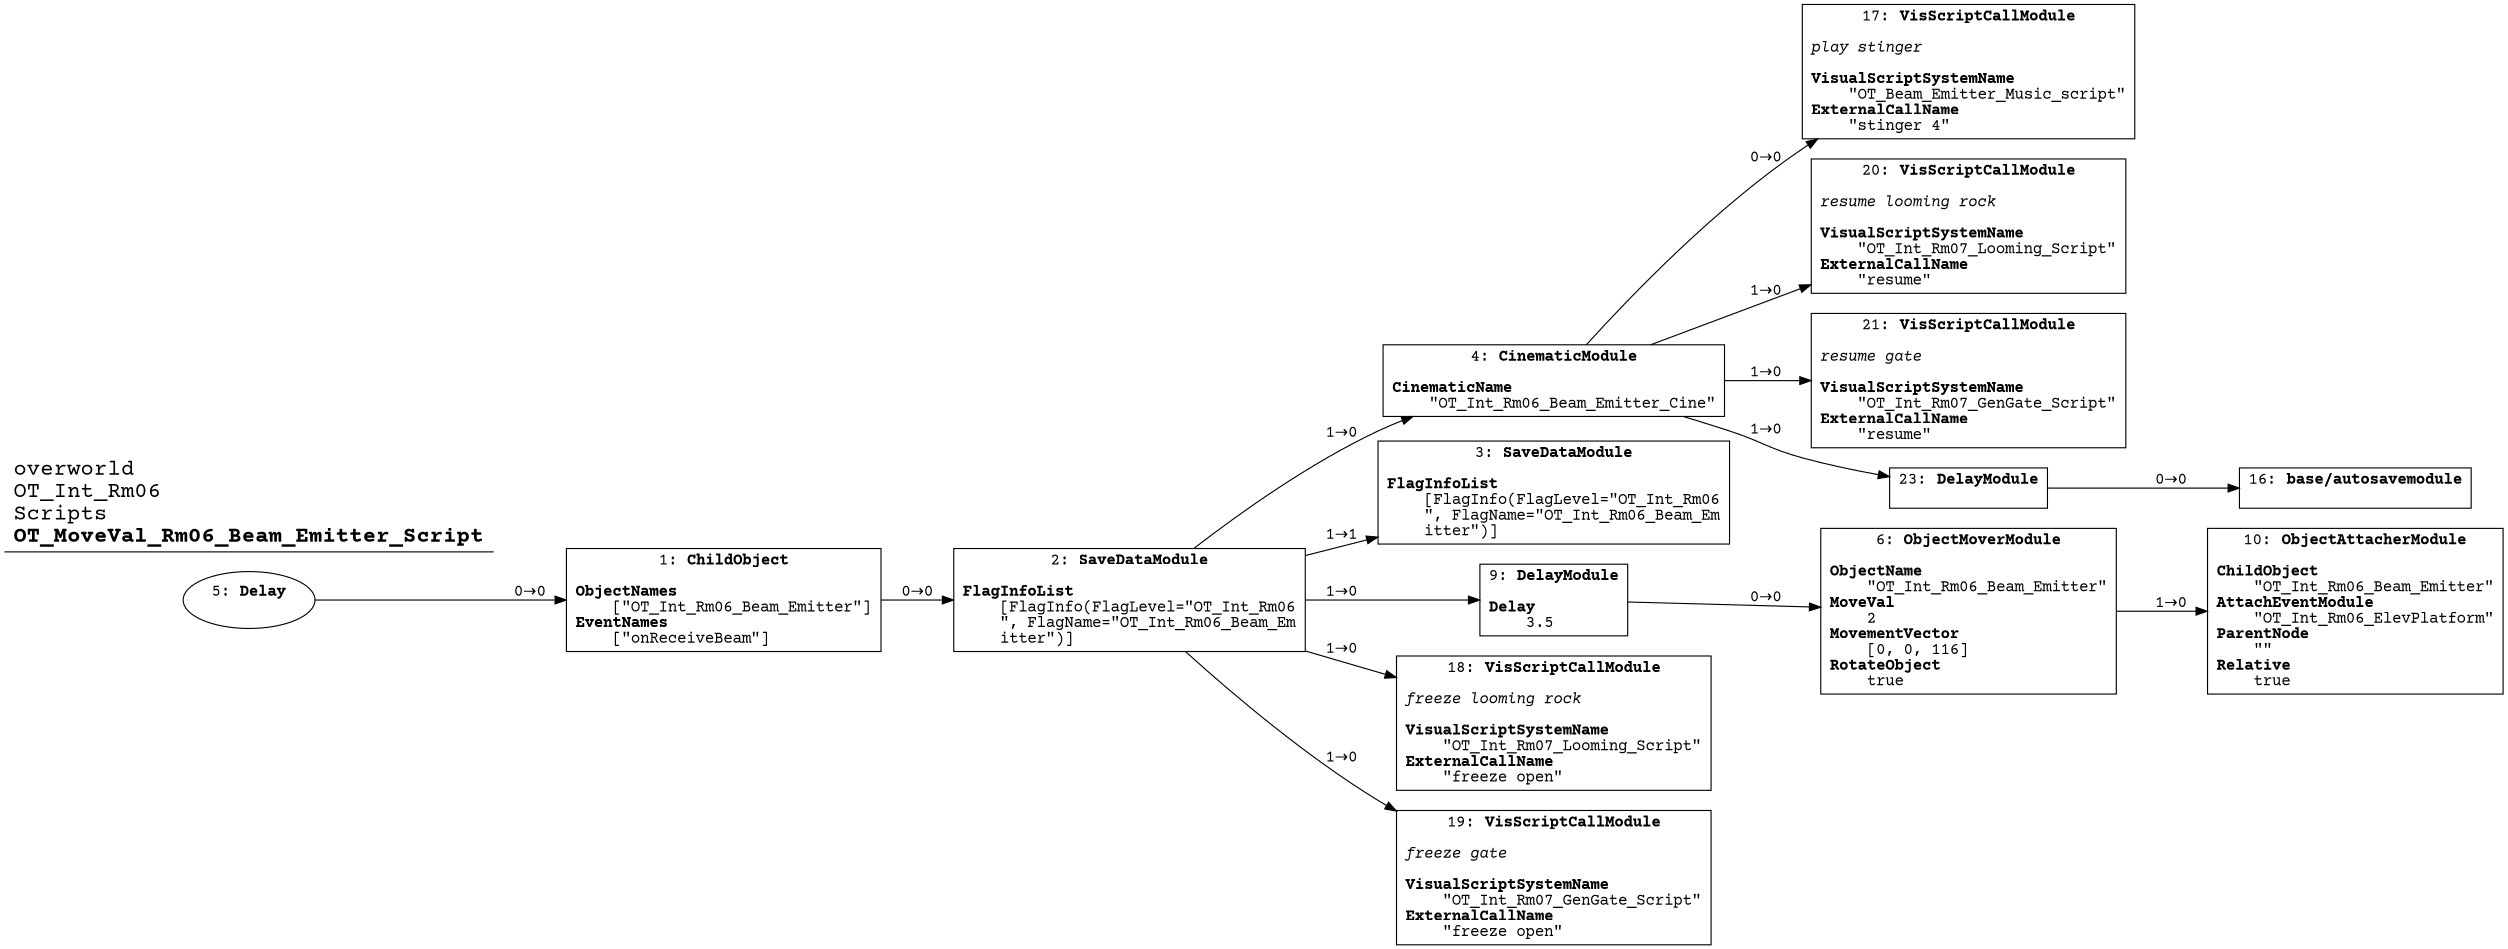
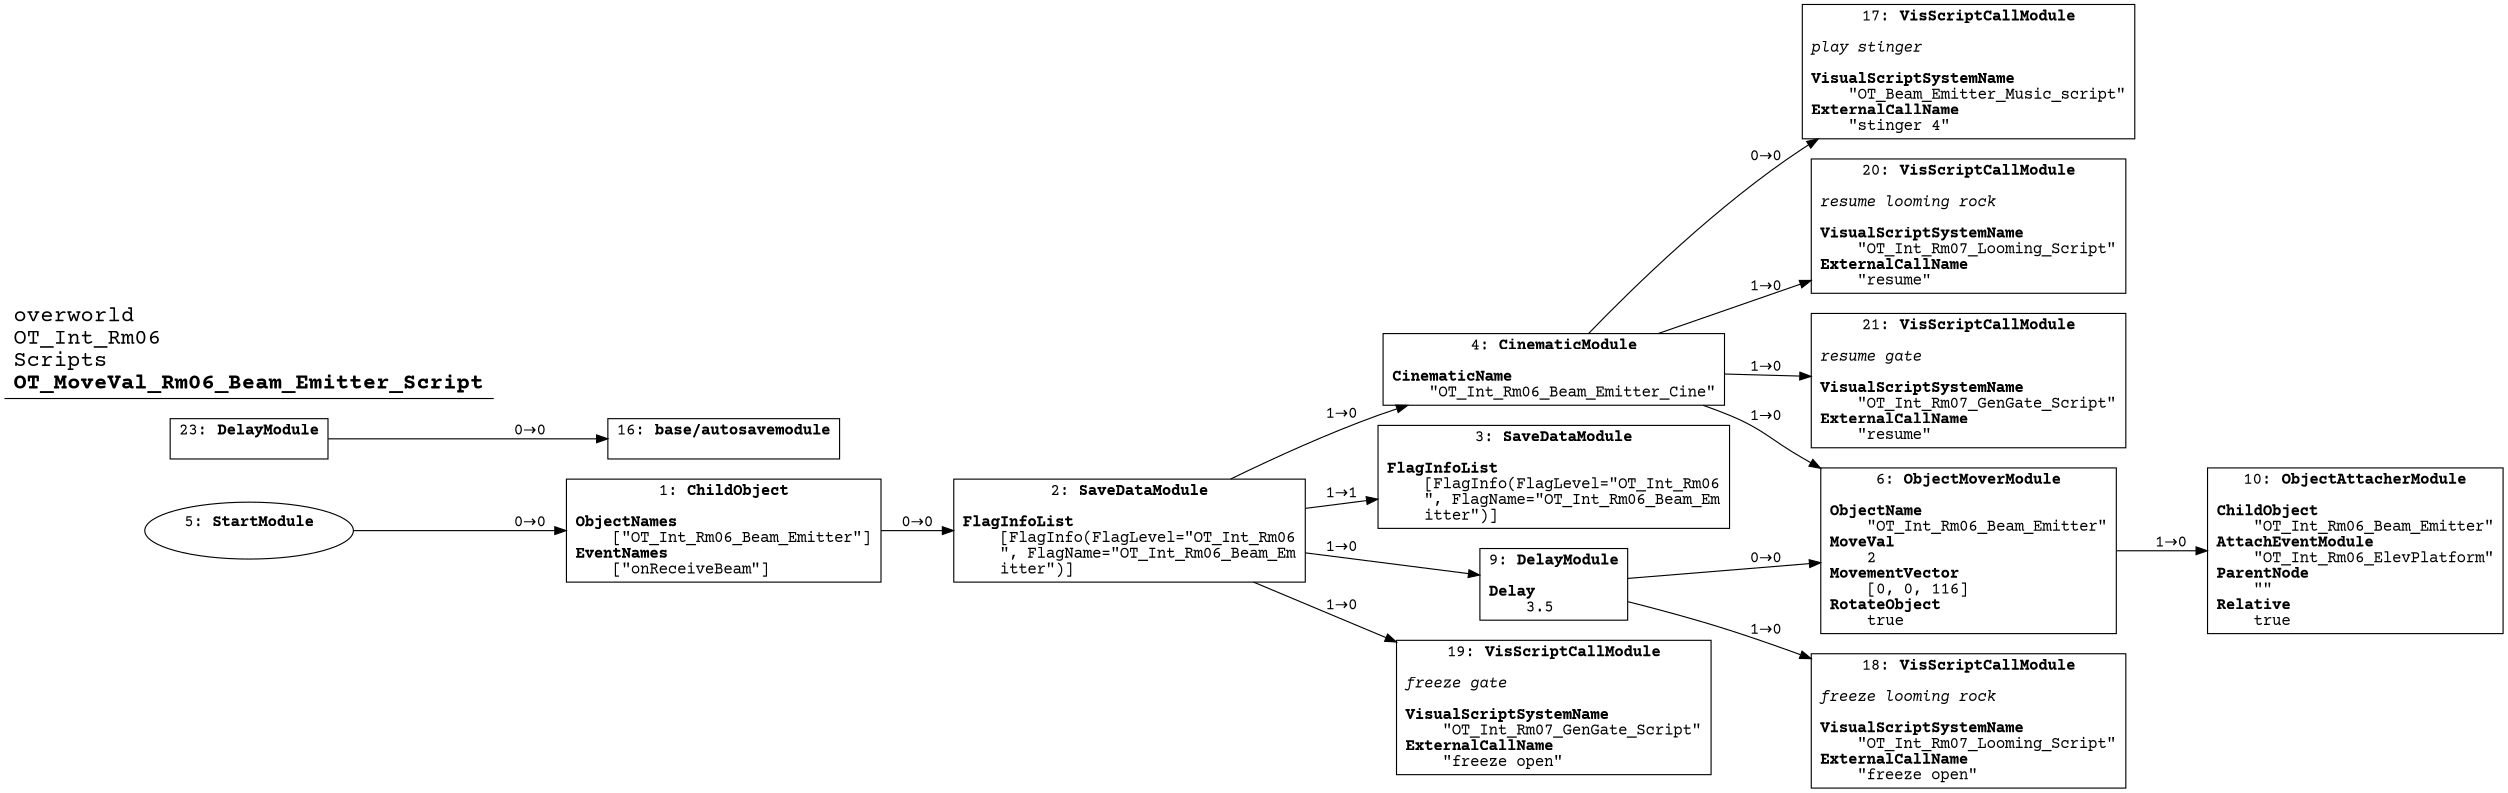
edge "4:" -> "23:": now "4:" -> "6:"
node "5:": text "Delay" -> "StartModule"
edge "2:" -> "18:": now "9:" -> "18:"
